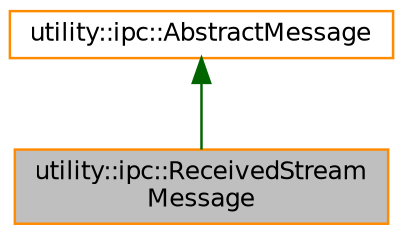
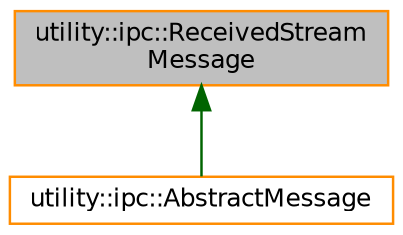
edge "utility::ipc::ReceivedStream Message" -> "utility::ipc::AbstractMessage": reversed
